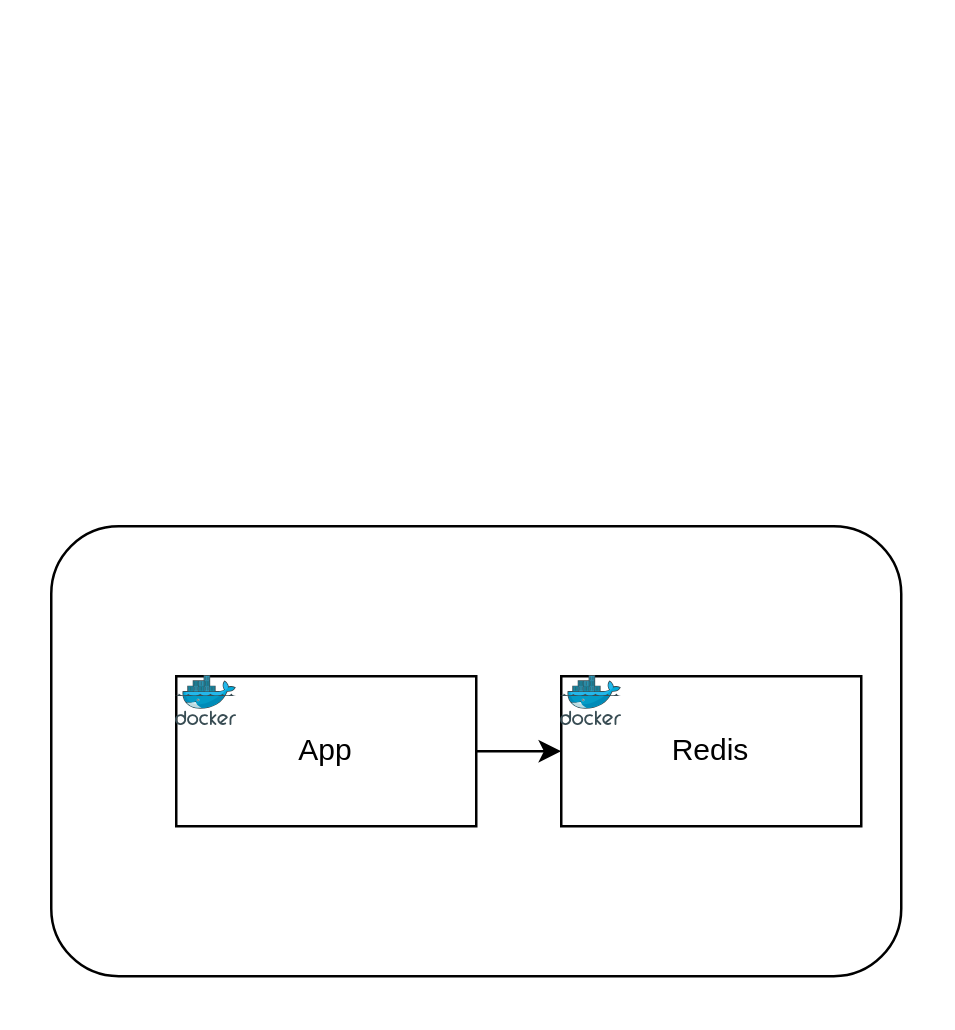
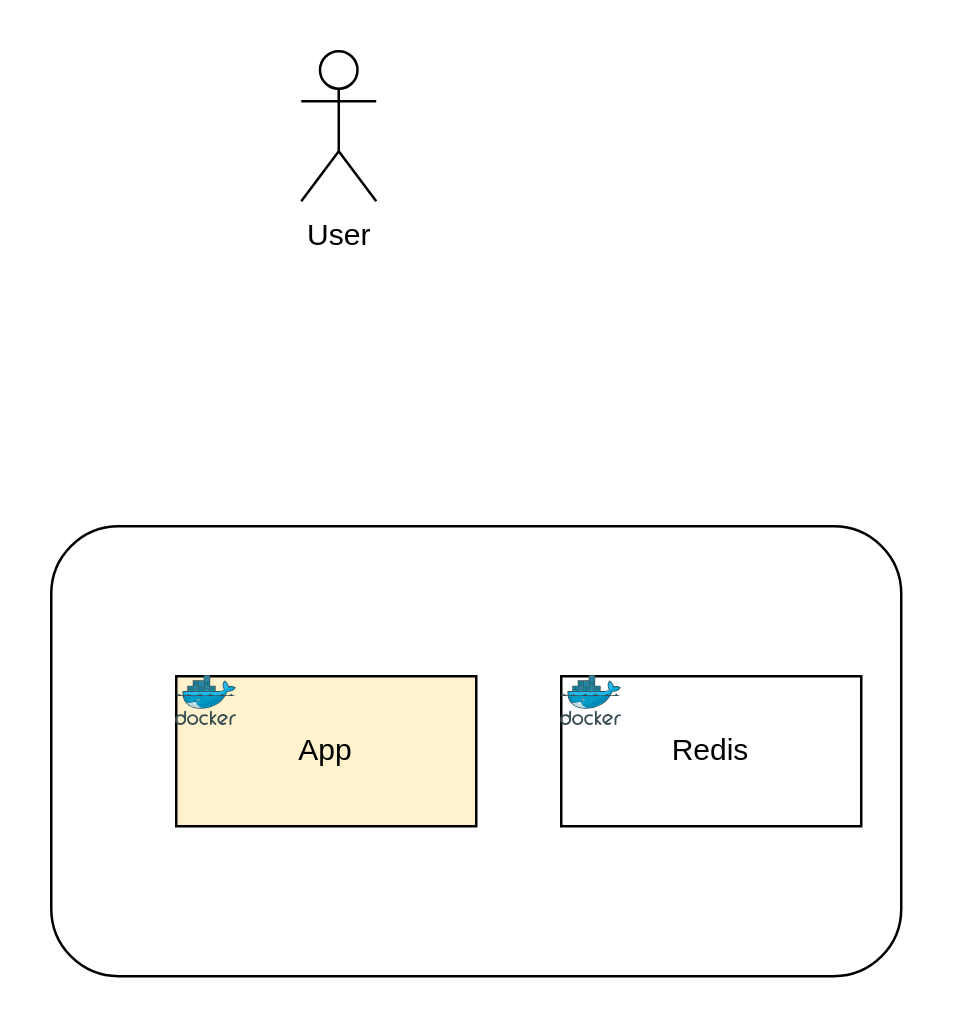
node "User": added
node "App": fillcolor #ffffff -> #fff2cc
edge "App" -> "Redis": removed
